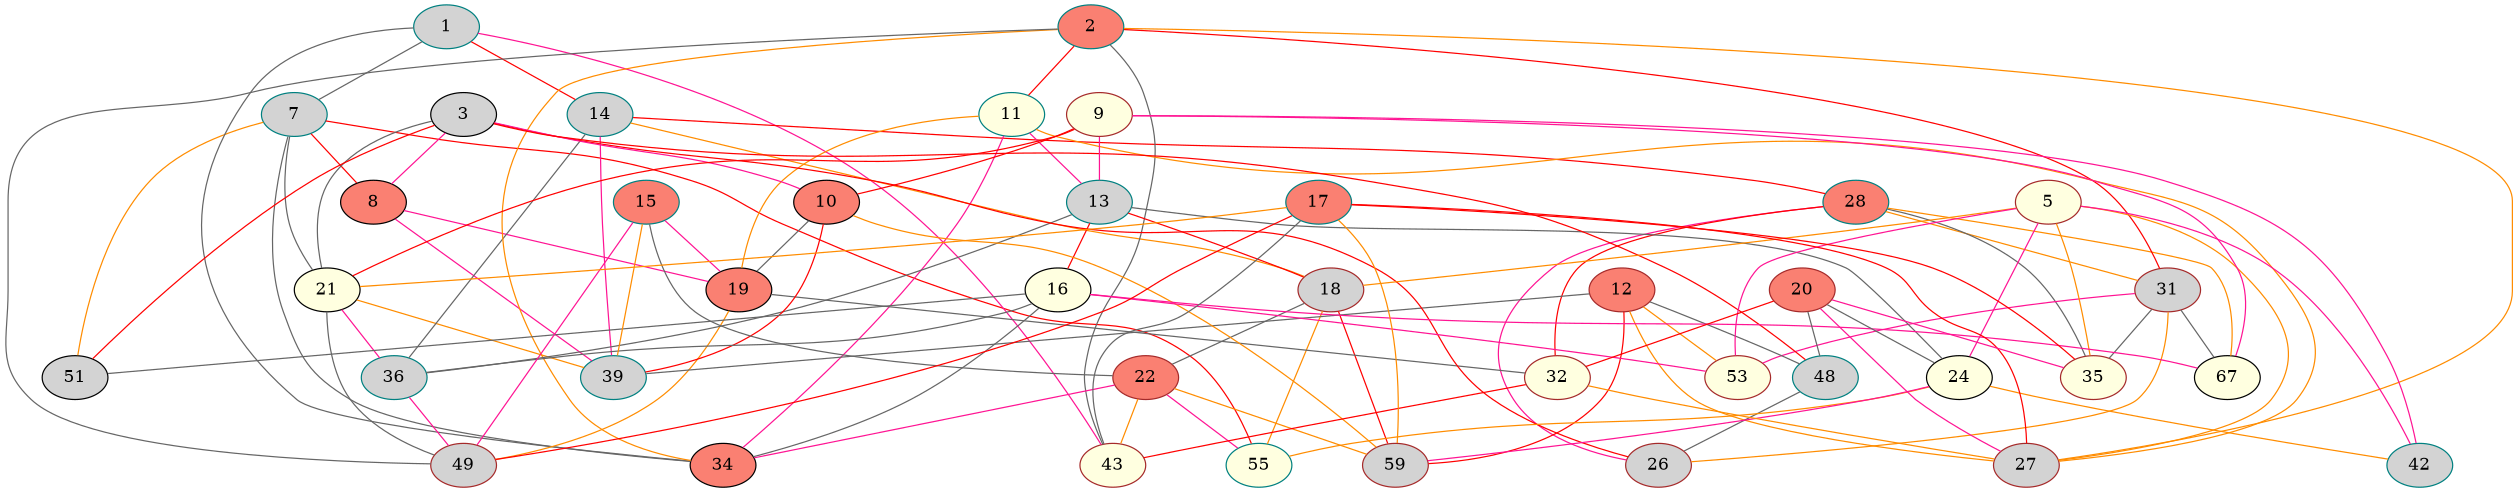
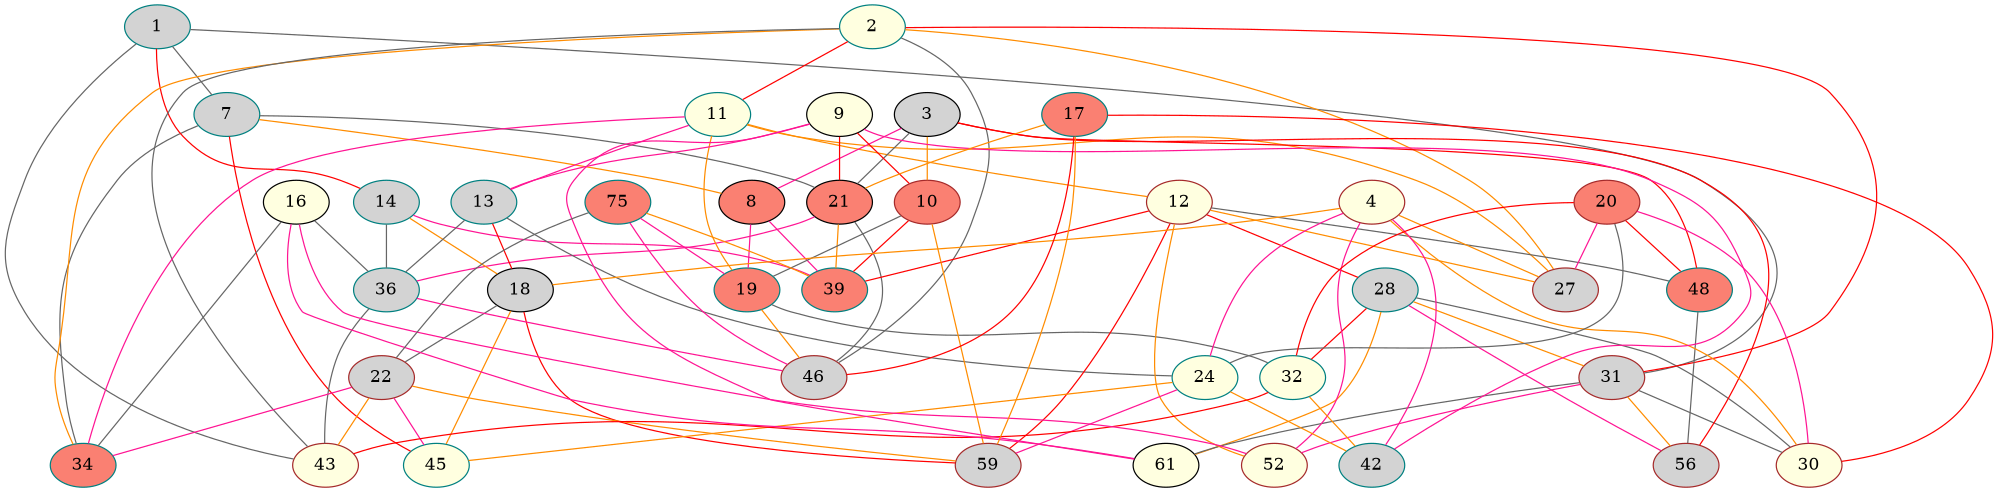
node "2": fillcolor salmon -> lightyellow
node "9": color brown -> black
edge "1" -- "43": color deeppink -> gray40
edge "14" -- "28": now "12" -- "28"
edge "3" -- "10": color deeppink -> darkorange
edge "7" -- "8": color red -> darkorange
edge "11" -- "12": added
node "15": label "15" -> "75"
node "10": color black -> brown
node "28": fillcolor salmon -> lightgrey
node "5": label "5" -> "4"
edge "13" -- "16": removed
edge "17" -- "27": removed
node "21": fillcolor lightyellow -> salmon
node "19": color black -> teal
node "18": color brown -> black
node "12": fillcolor salmon -> lightyellow
edge "17" -- "43": now "36" -- "43"
edge "20" -- "48": color gray40 -> red
edge "12" -- "39": color gray40 -> red
edge "1" -- "34": now "1" -- "31"
node "51": removed
node "39": fillcolor lightgrey -> salmon
node "22": fillcolor salmon -> lightgrey
node "32": color brown -> teal
node "53": label "53" -> "52"
node "48": fillcolor lightgrey -> salmon
node "24": color black -> teal
node "35": label "35" -> "30"
node "67": label "67" -> "61"
edge "32" -- "27": now "32" -- "42"
node "49": label "49" -> "46"
node "34": color black -> teal
node "55": label "55" -> "45"
node "26": label "26" -> "56"
